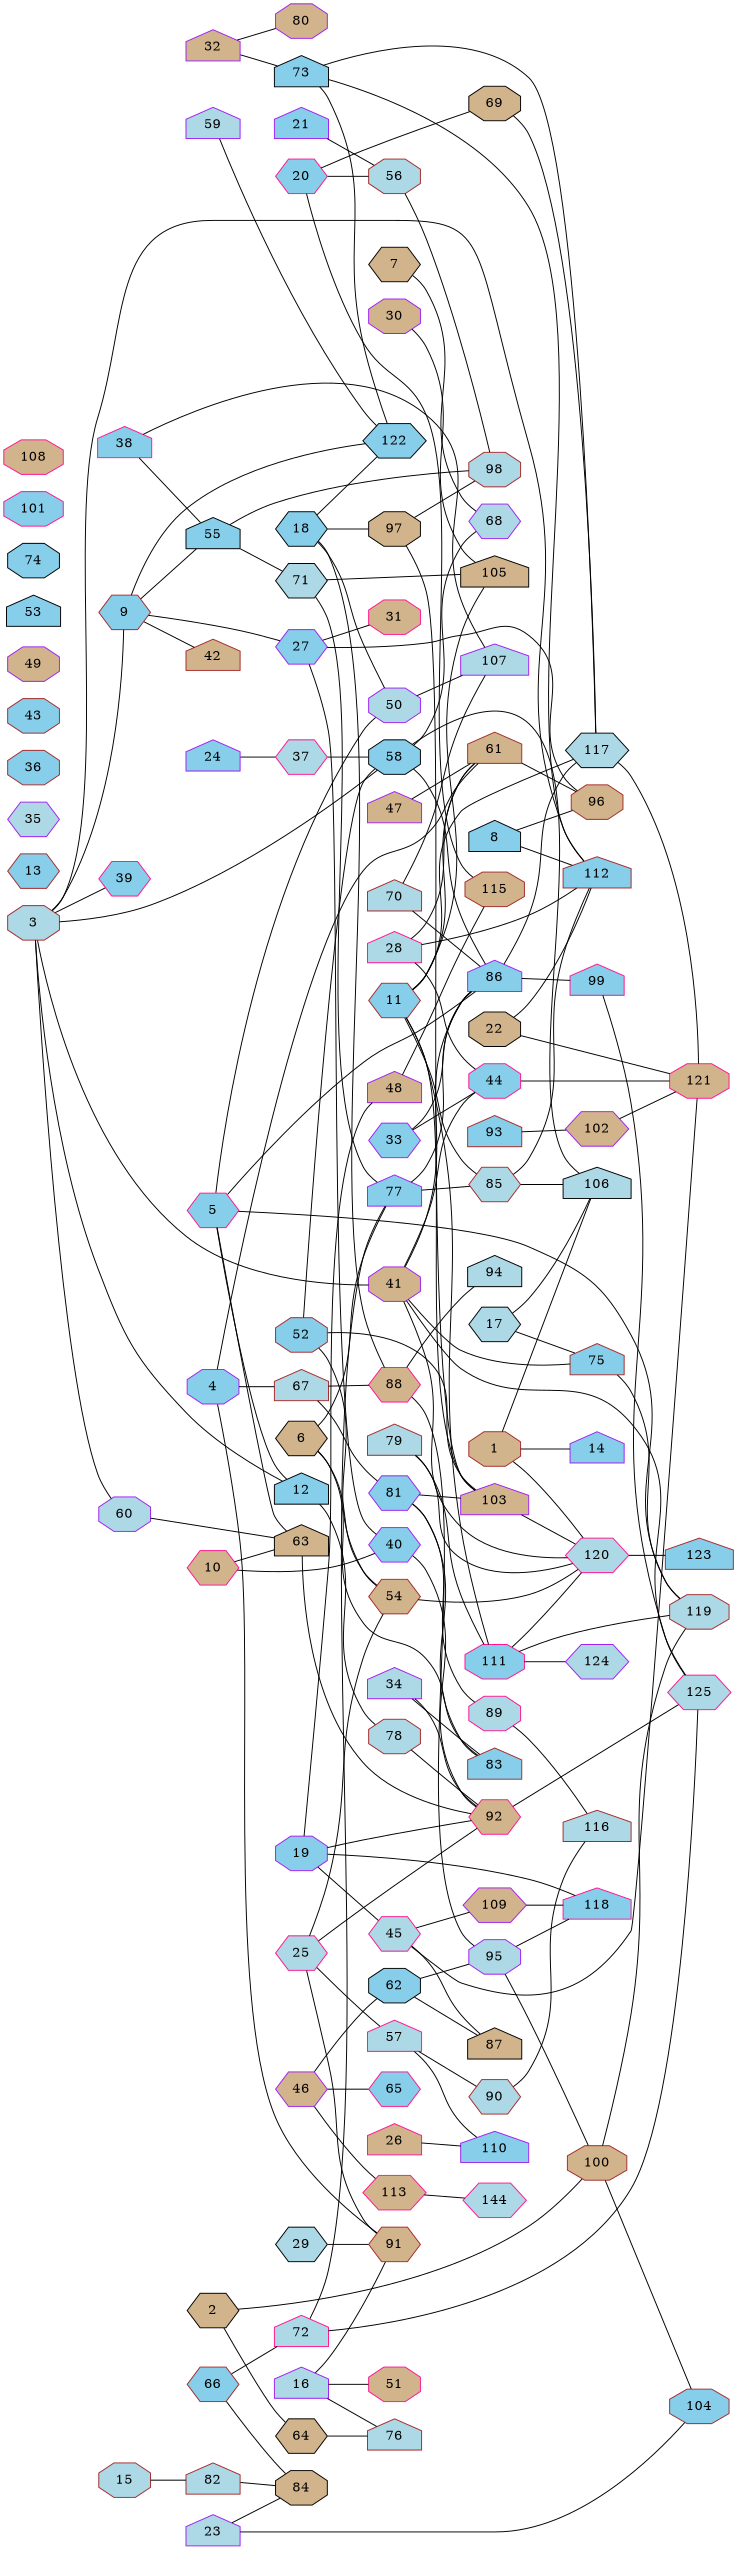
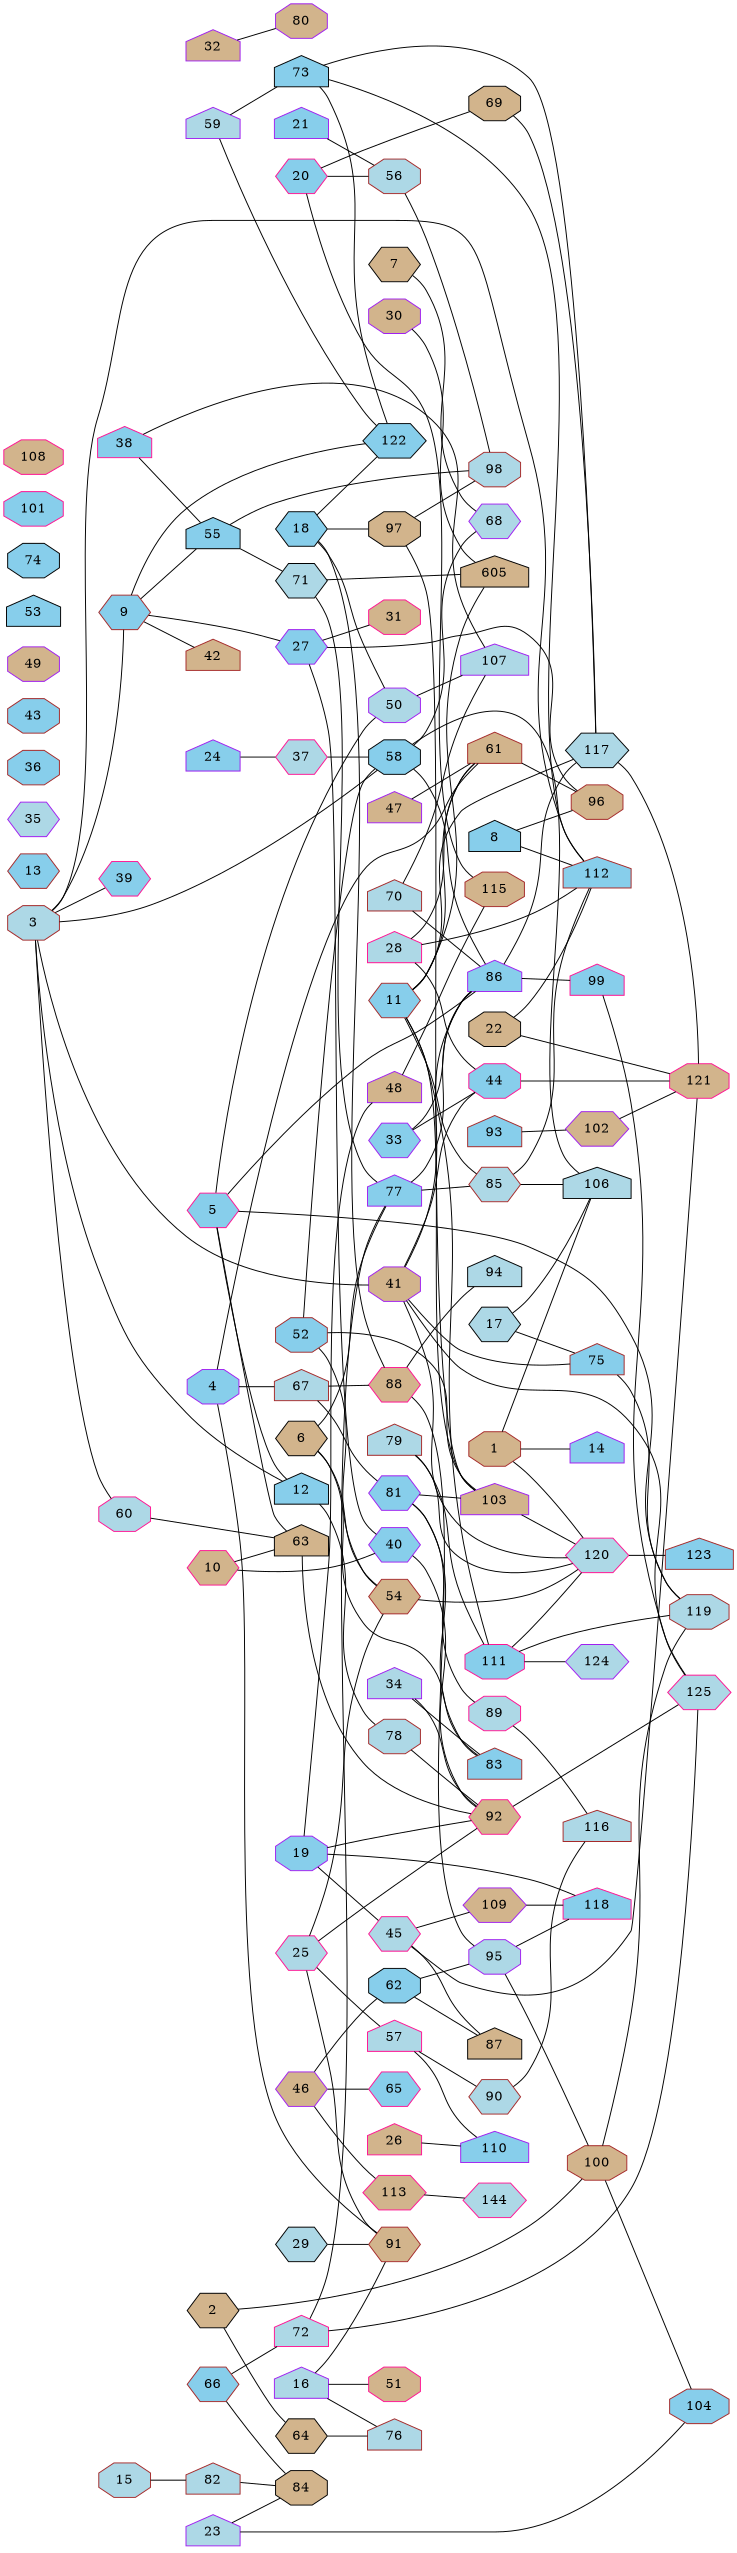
edge "32" -- "73": now "59" -- "73"
node "105": label "105" -> "605"
node "60": color purple -> deeppink
